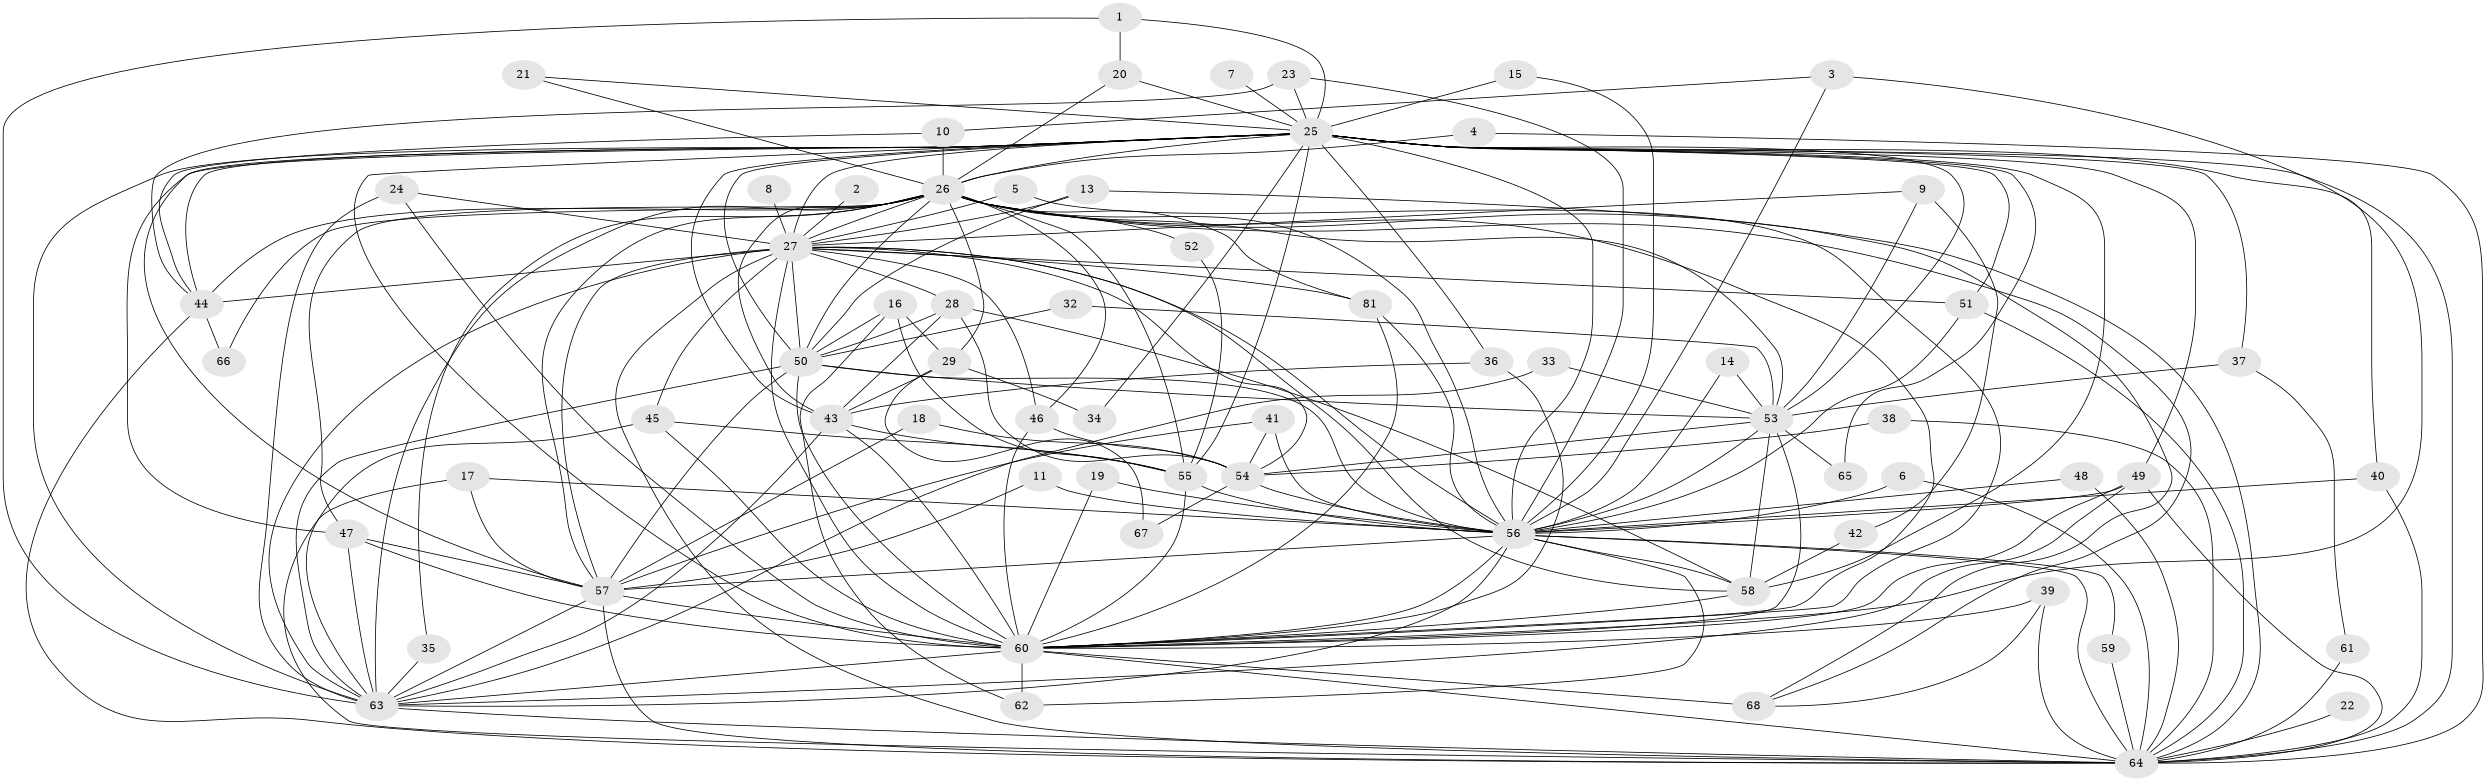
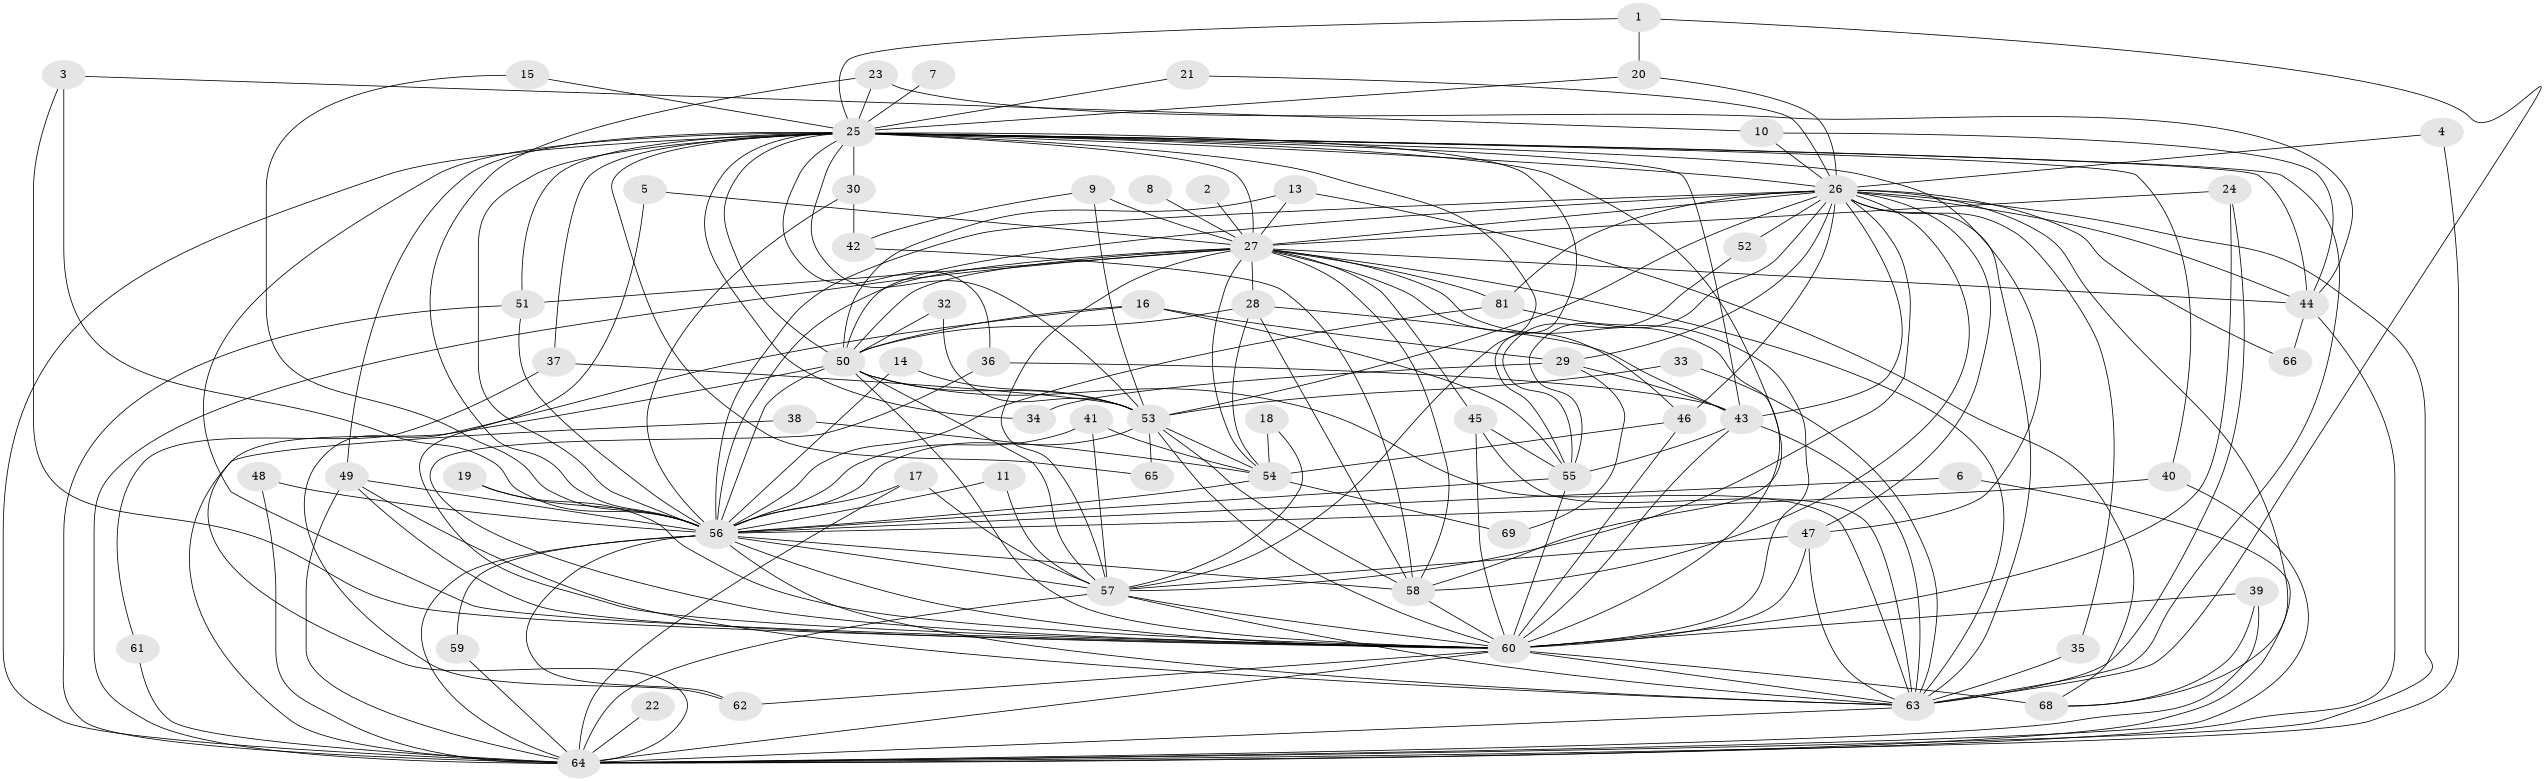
node "30": added
edge "26" -- "60": now "26" -- "58"
edge "50" -- "64": added
node "67": label "67" -> "69"
